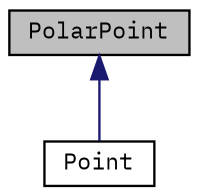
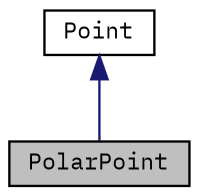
edge "Point" -> "PolarPoint": reversed
